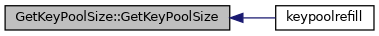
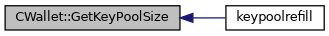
node "GetKeyPoolSize::GetKeyPoolSize": label "GetKeyPoolSize::GetKeyPoolSize" -> "CWallet::GetKeyPoolSize"
